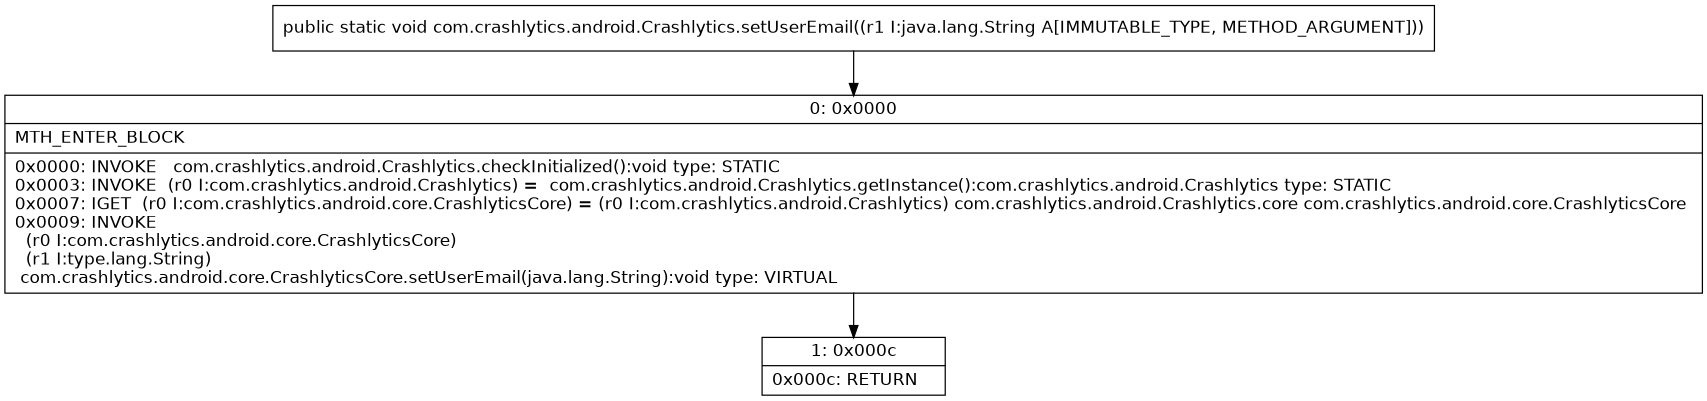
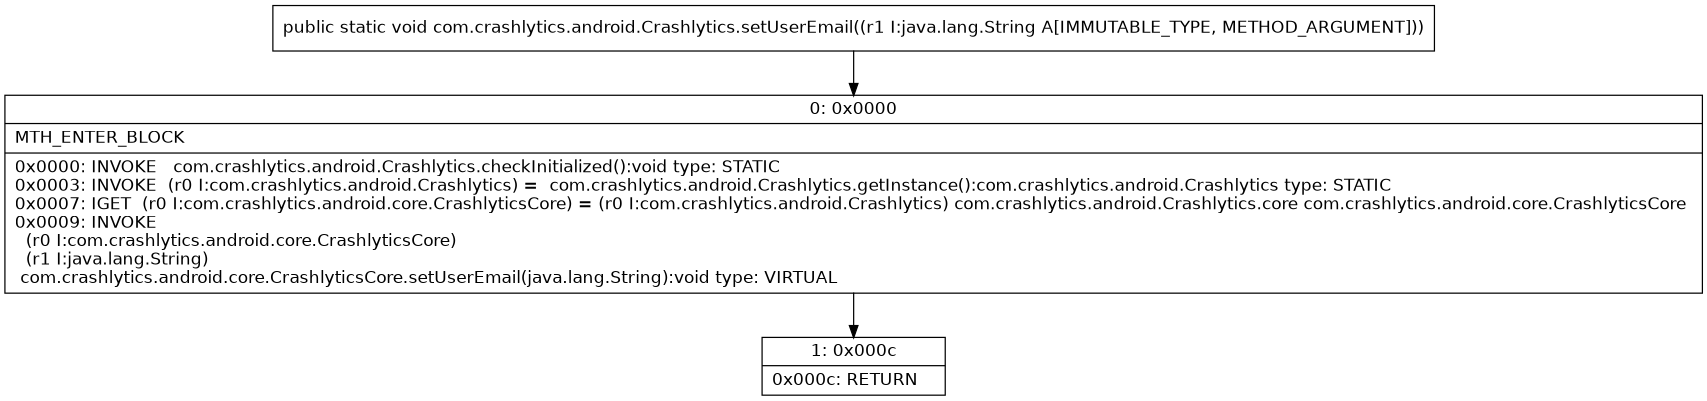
node "0: 0x0000": text "(r1 I:type.lang.String)" -> "(r1 I:java.lang.String)"
